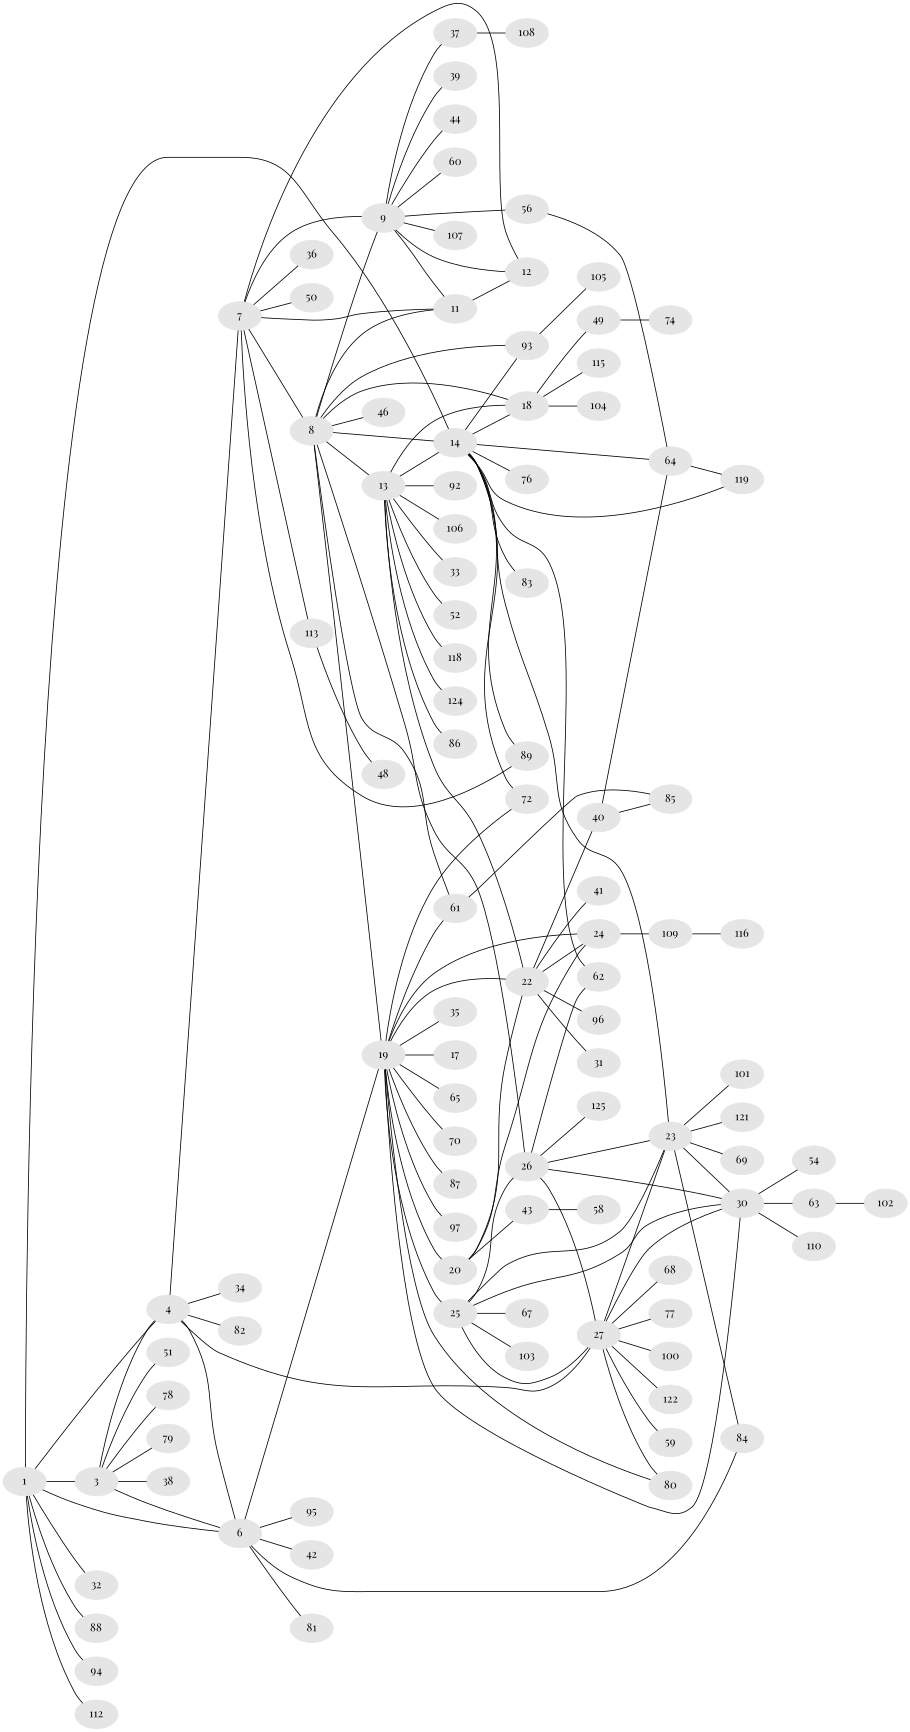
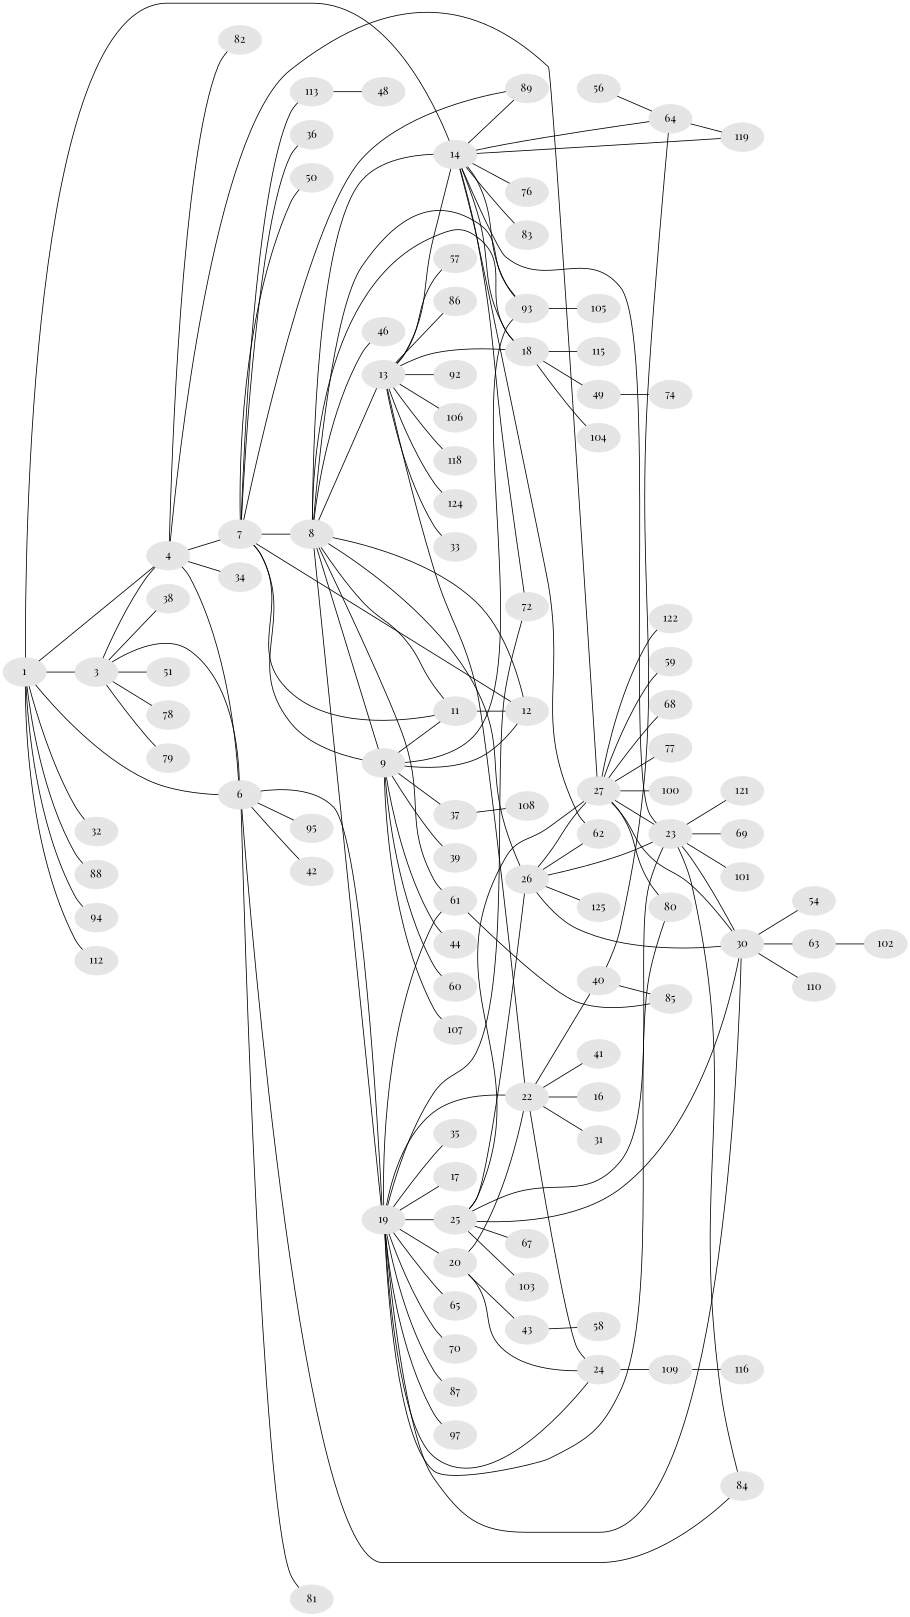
edge "56" -- "9": now "93" -- "9"
edge "8" -- "12": added
node "52": label "52" -> "57"
node "96": label "96" -> "16"
